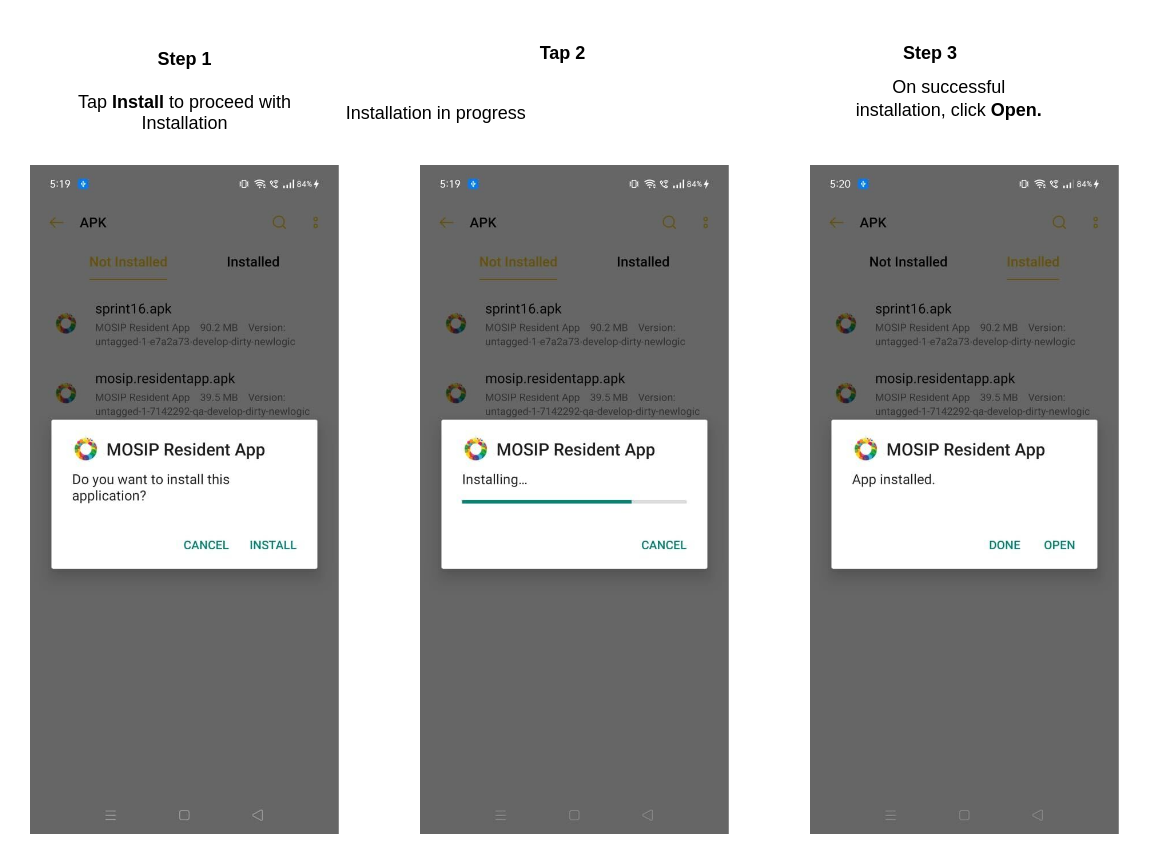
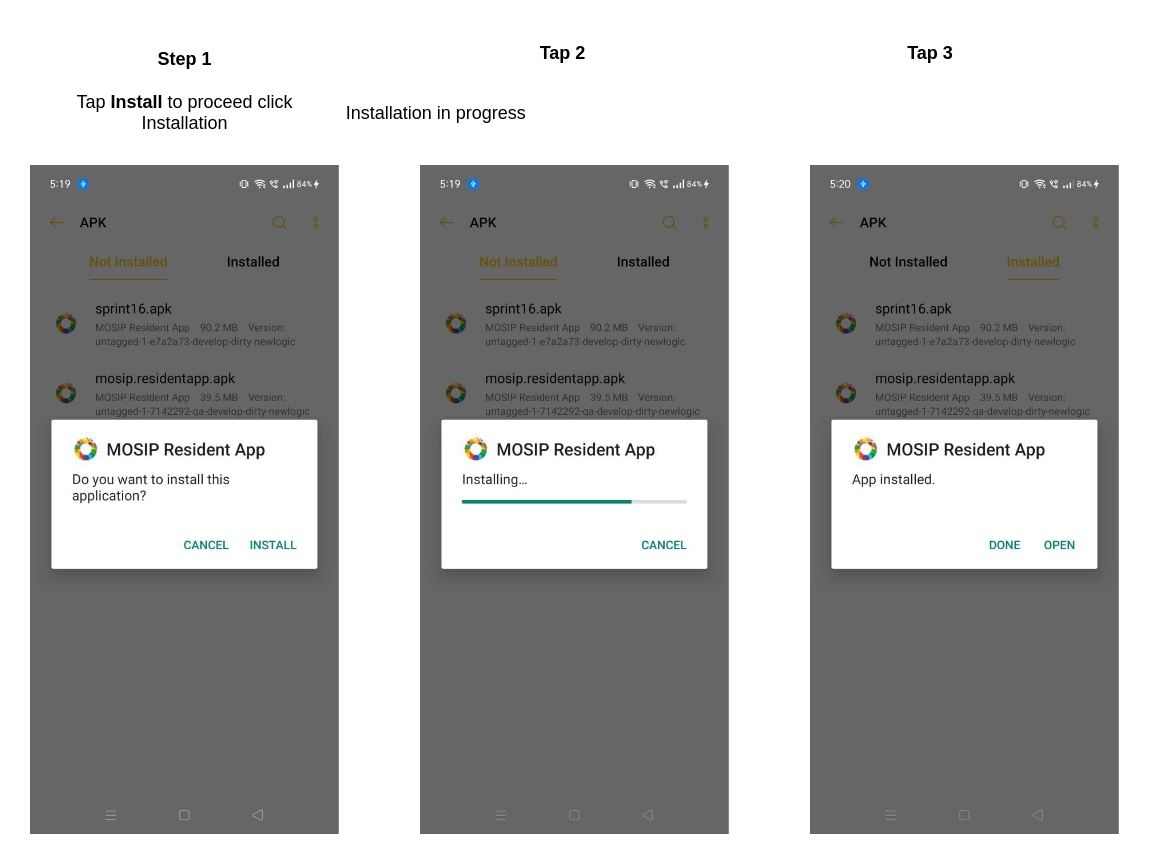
node "Step 3": label "Step 3" -> "Tap 3"
node "Step 1 Tap Install to proceed with Installation": label "Step 1 Tap Install to proceed with Installation" -> "Step 1 Tap Install to proceed click Installation"
node "On successful installation, click Open.": removed
